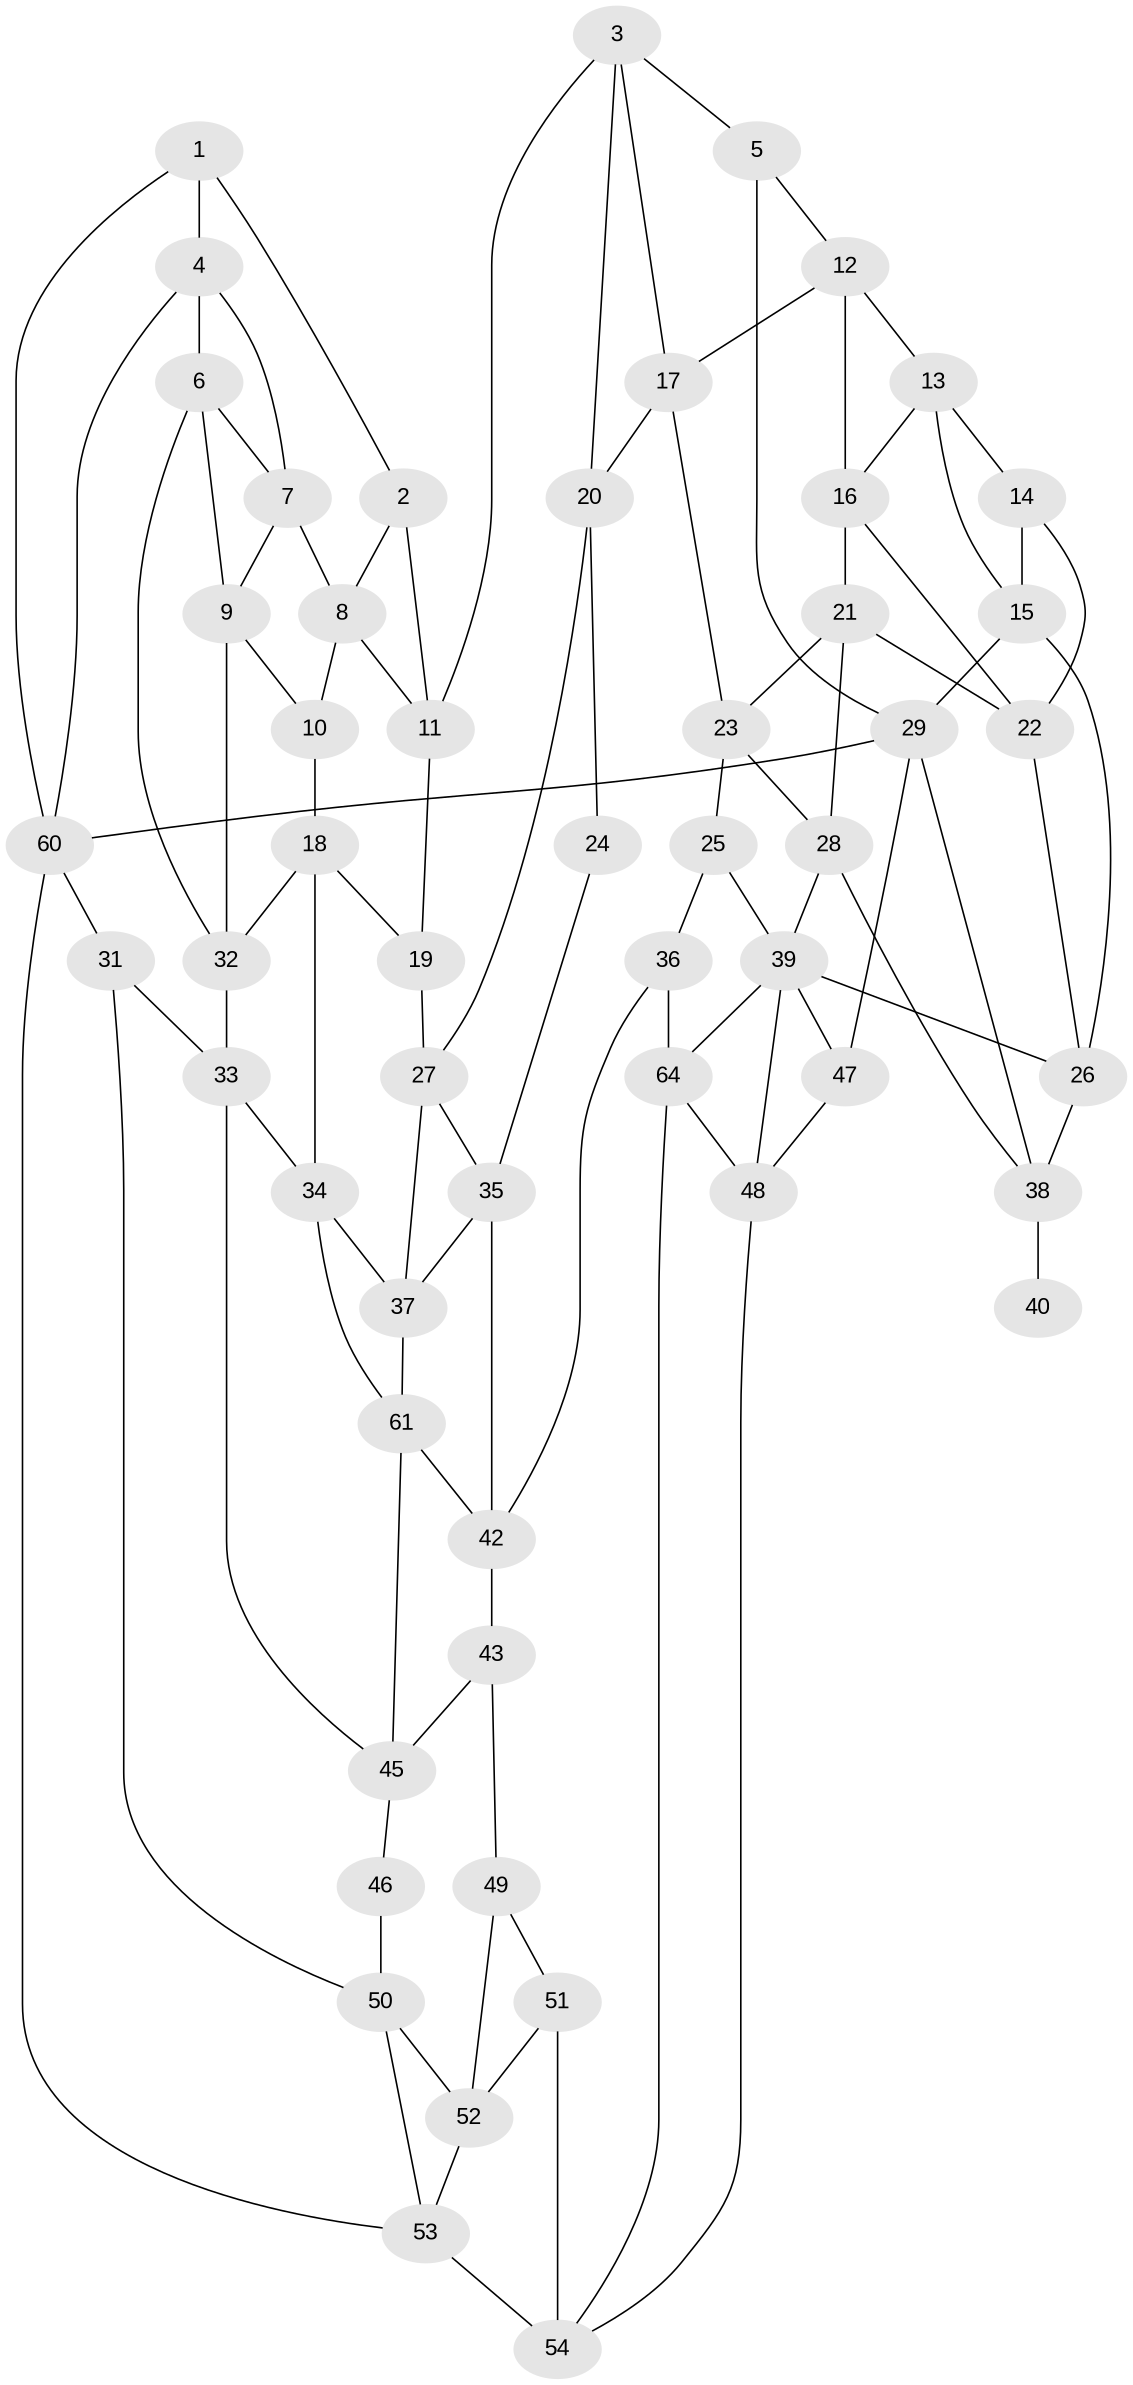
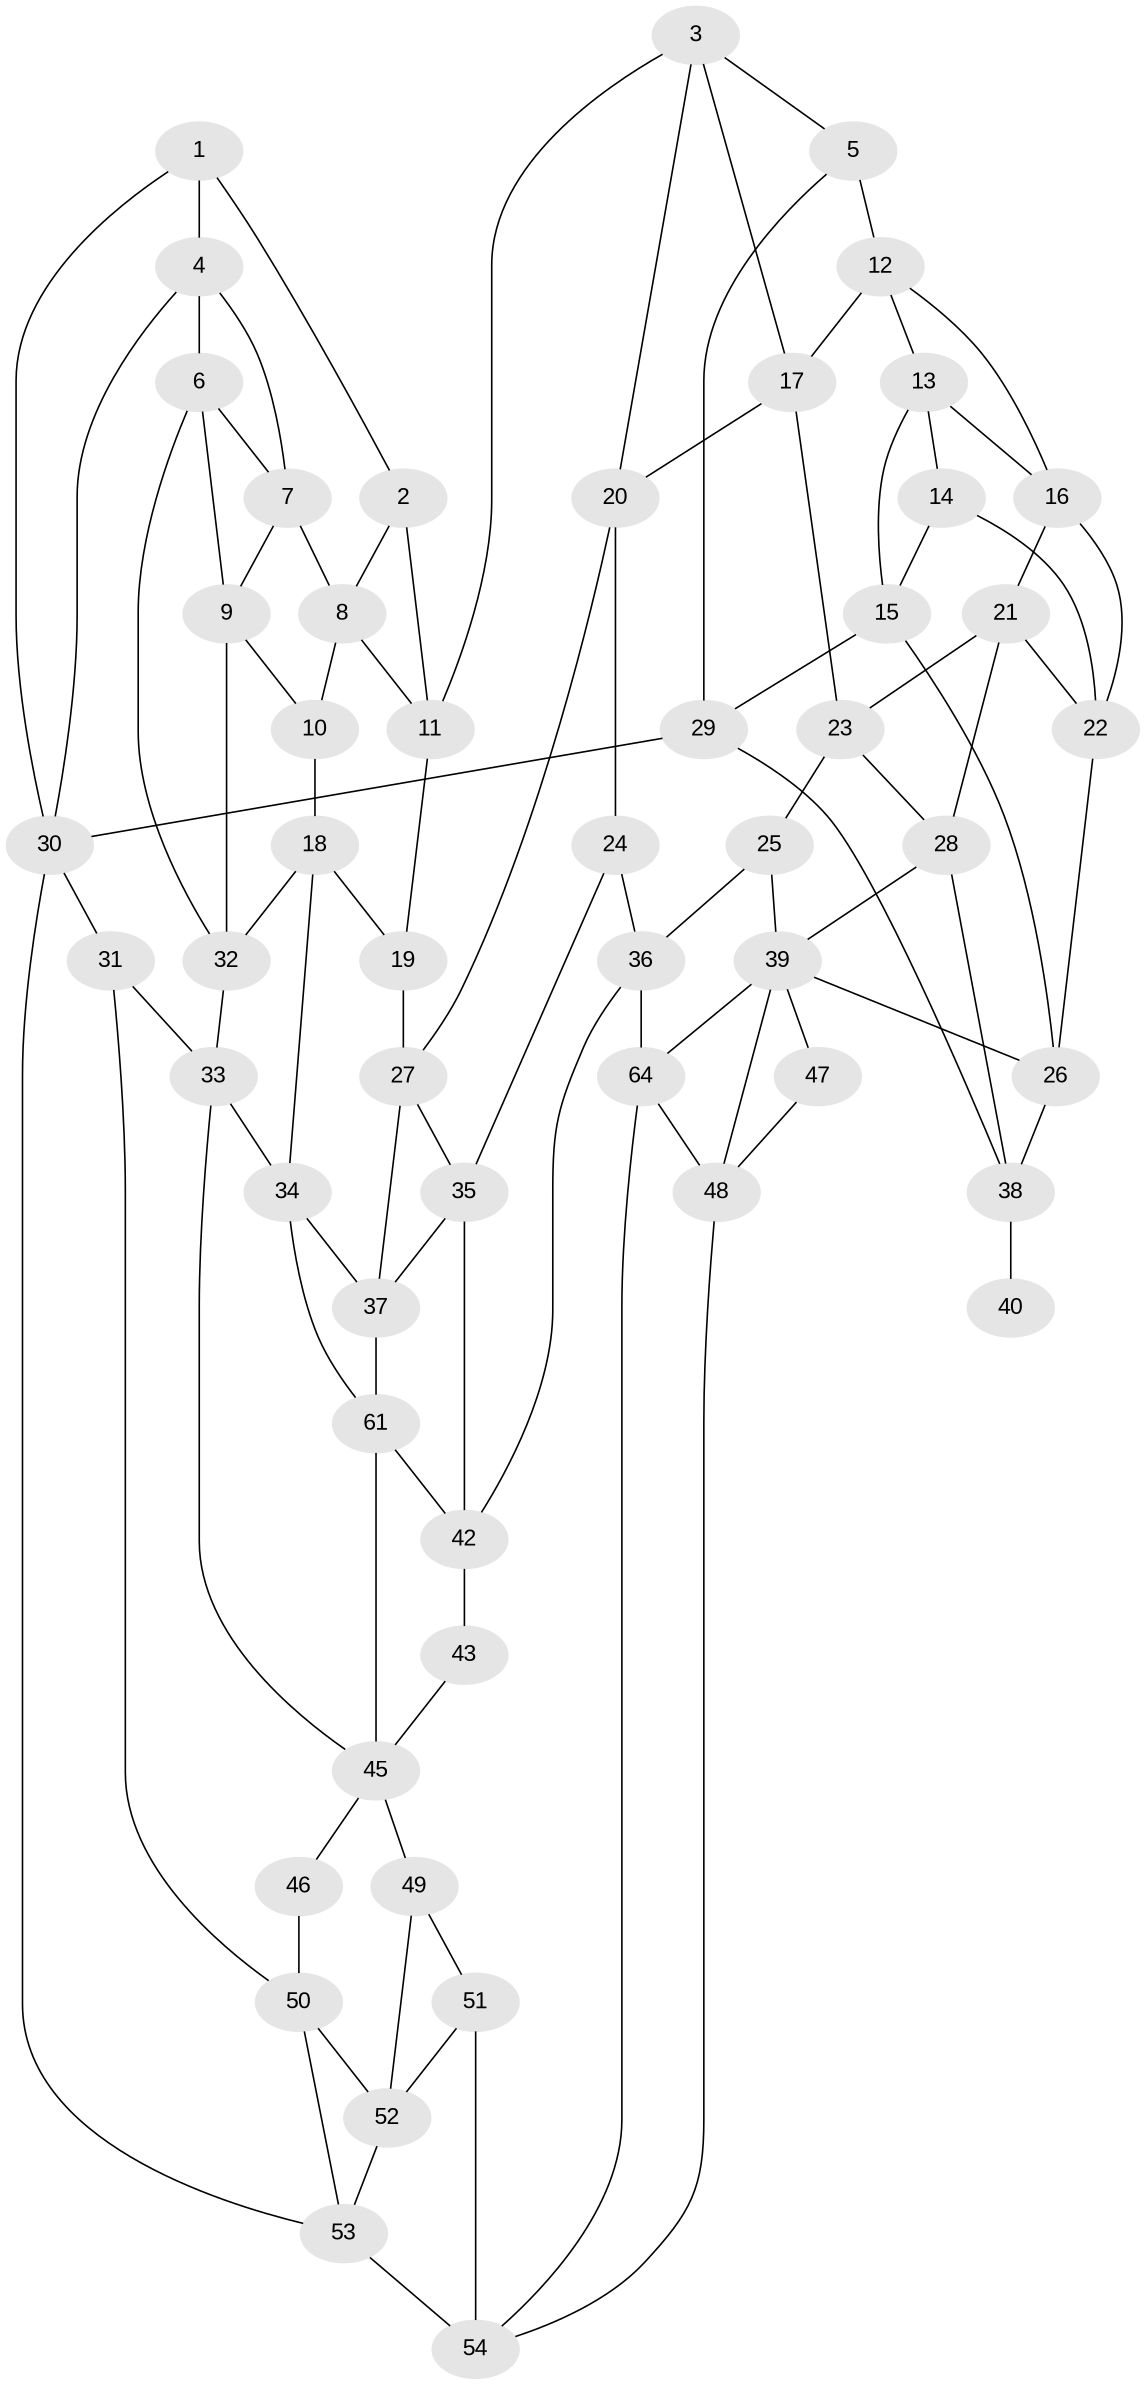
node "60": label "60" -> "30"
edge "24" -- "36": added
edge "29" -- "47": removed
edge "43" -- "49": now "45" -- "49"
